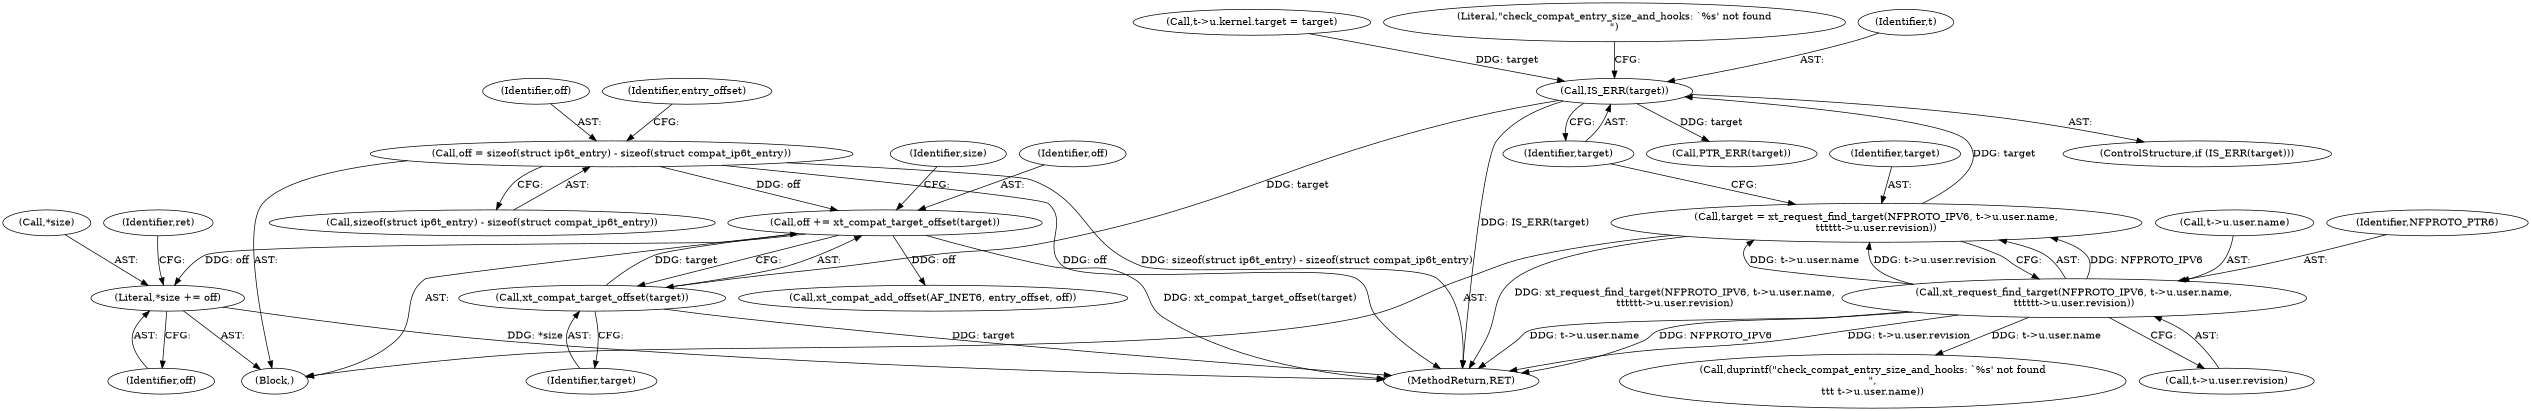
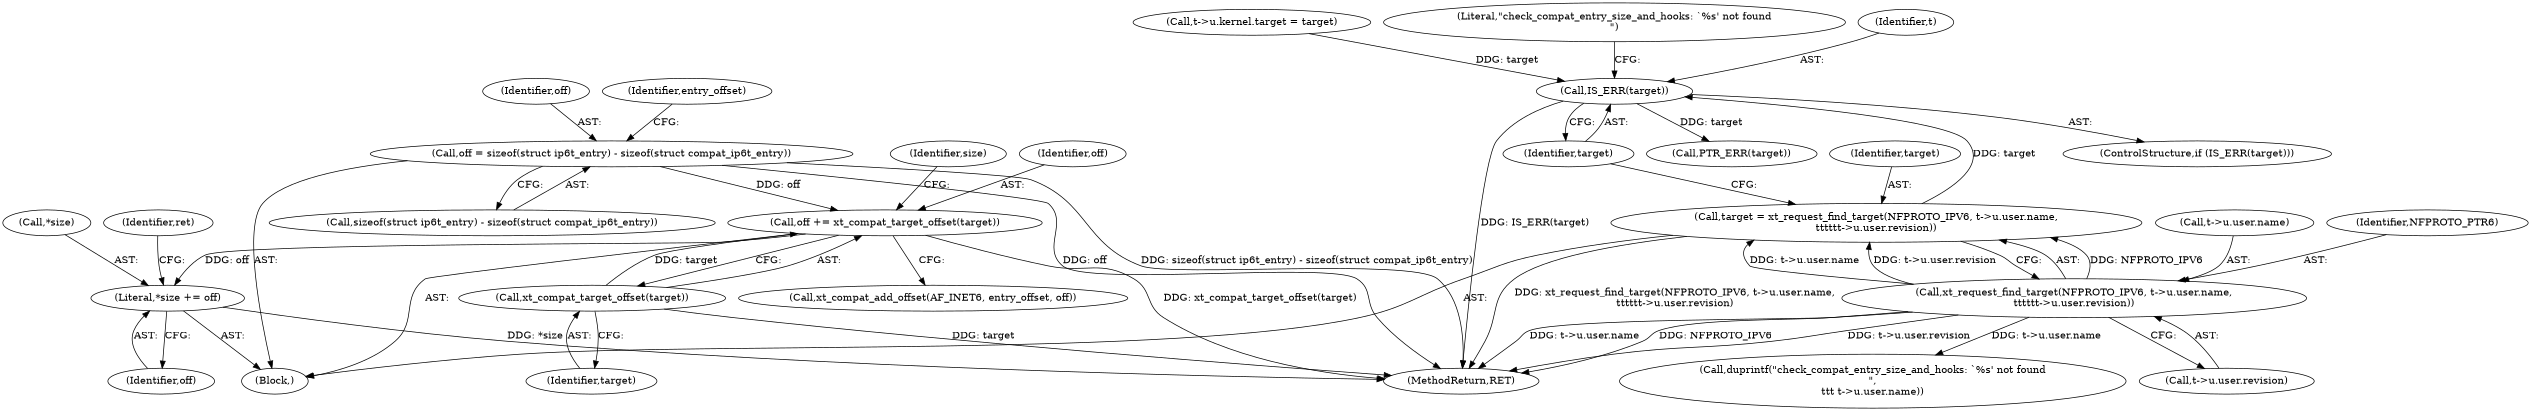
edge "(Call,IS_ERR(target))" -> "(Call,xt_compat_target_offset(target))": removed, label "DDG: target"
edge "(Call,off += xt_compat_target_offset(target))" -> "(Call,xt_compat_add_offset(AF_INET6, entry_offset, off))": label "DDG: off" -> "CFG: "
